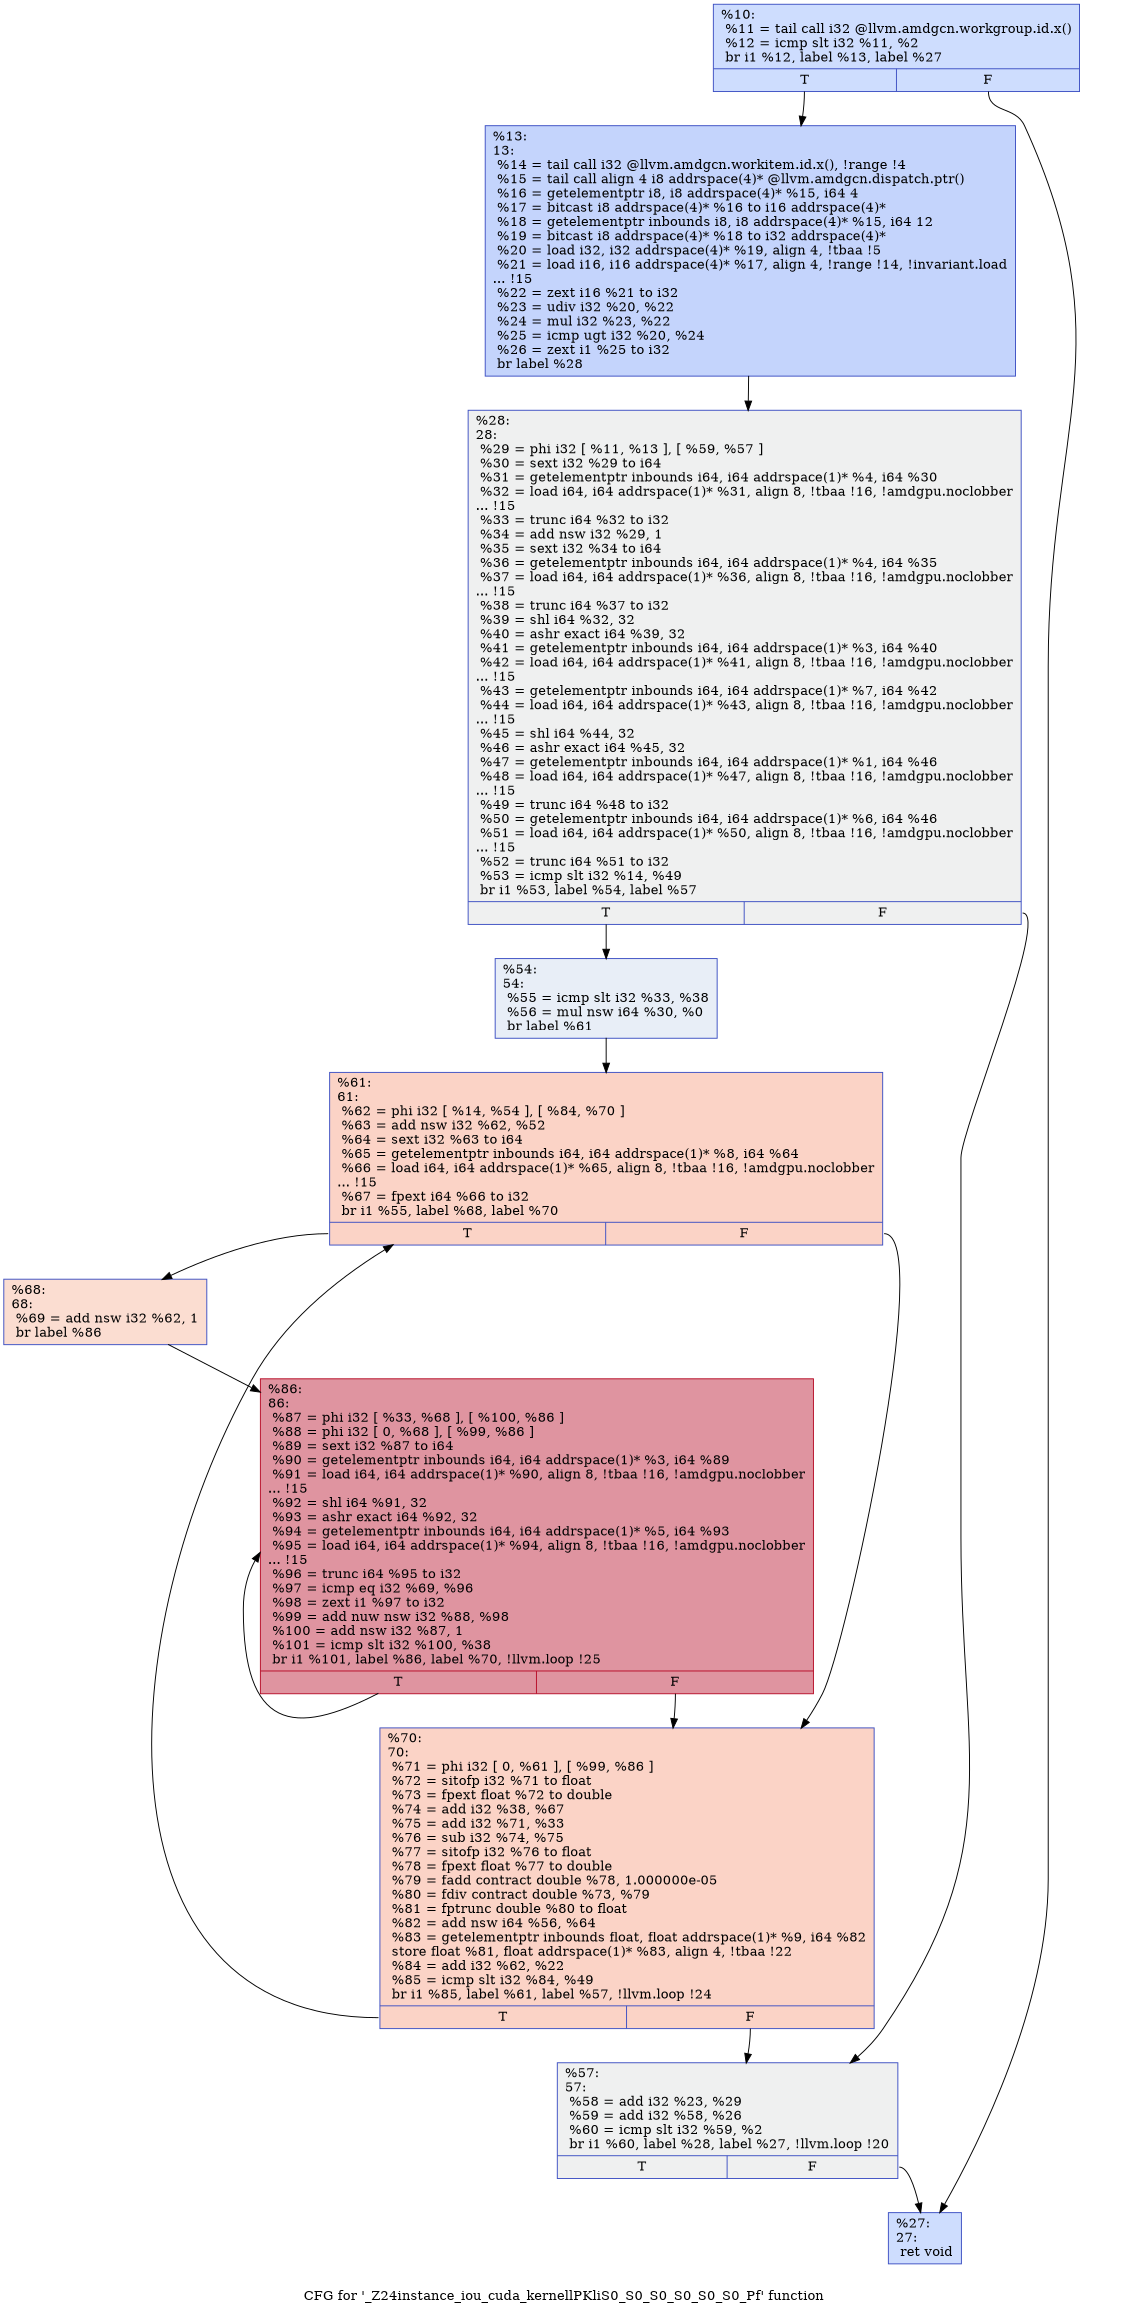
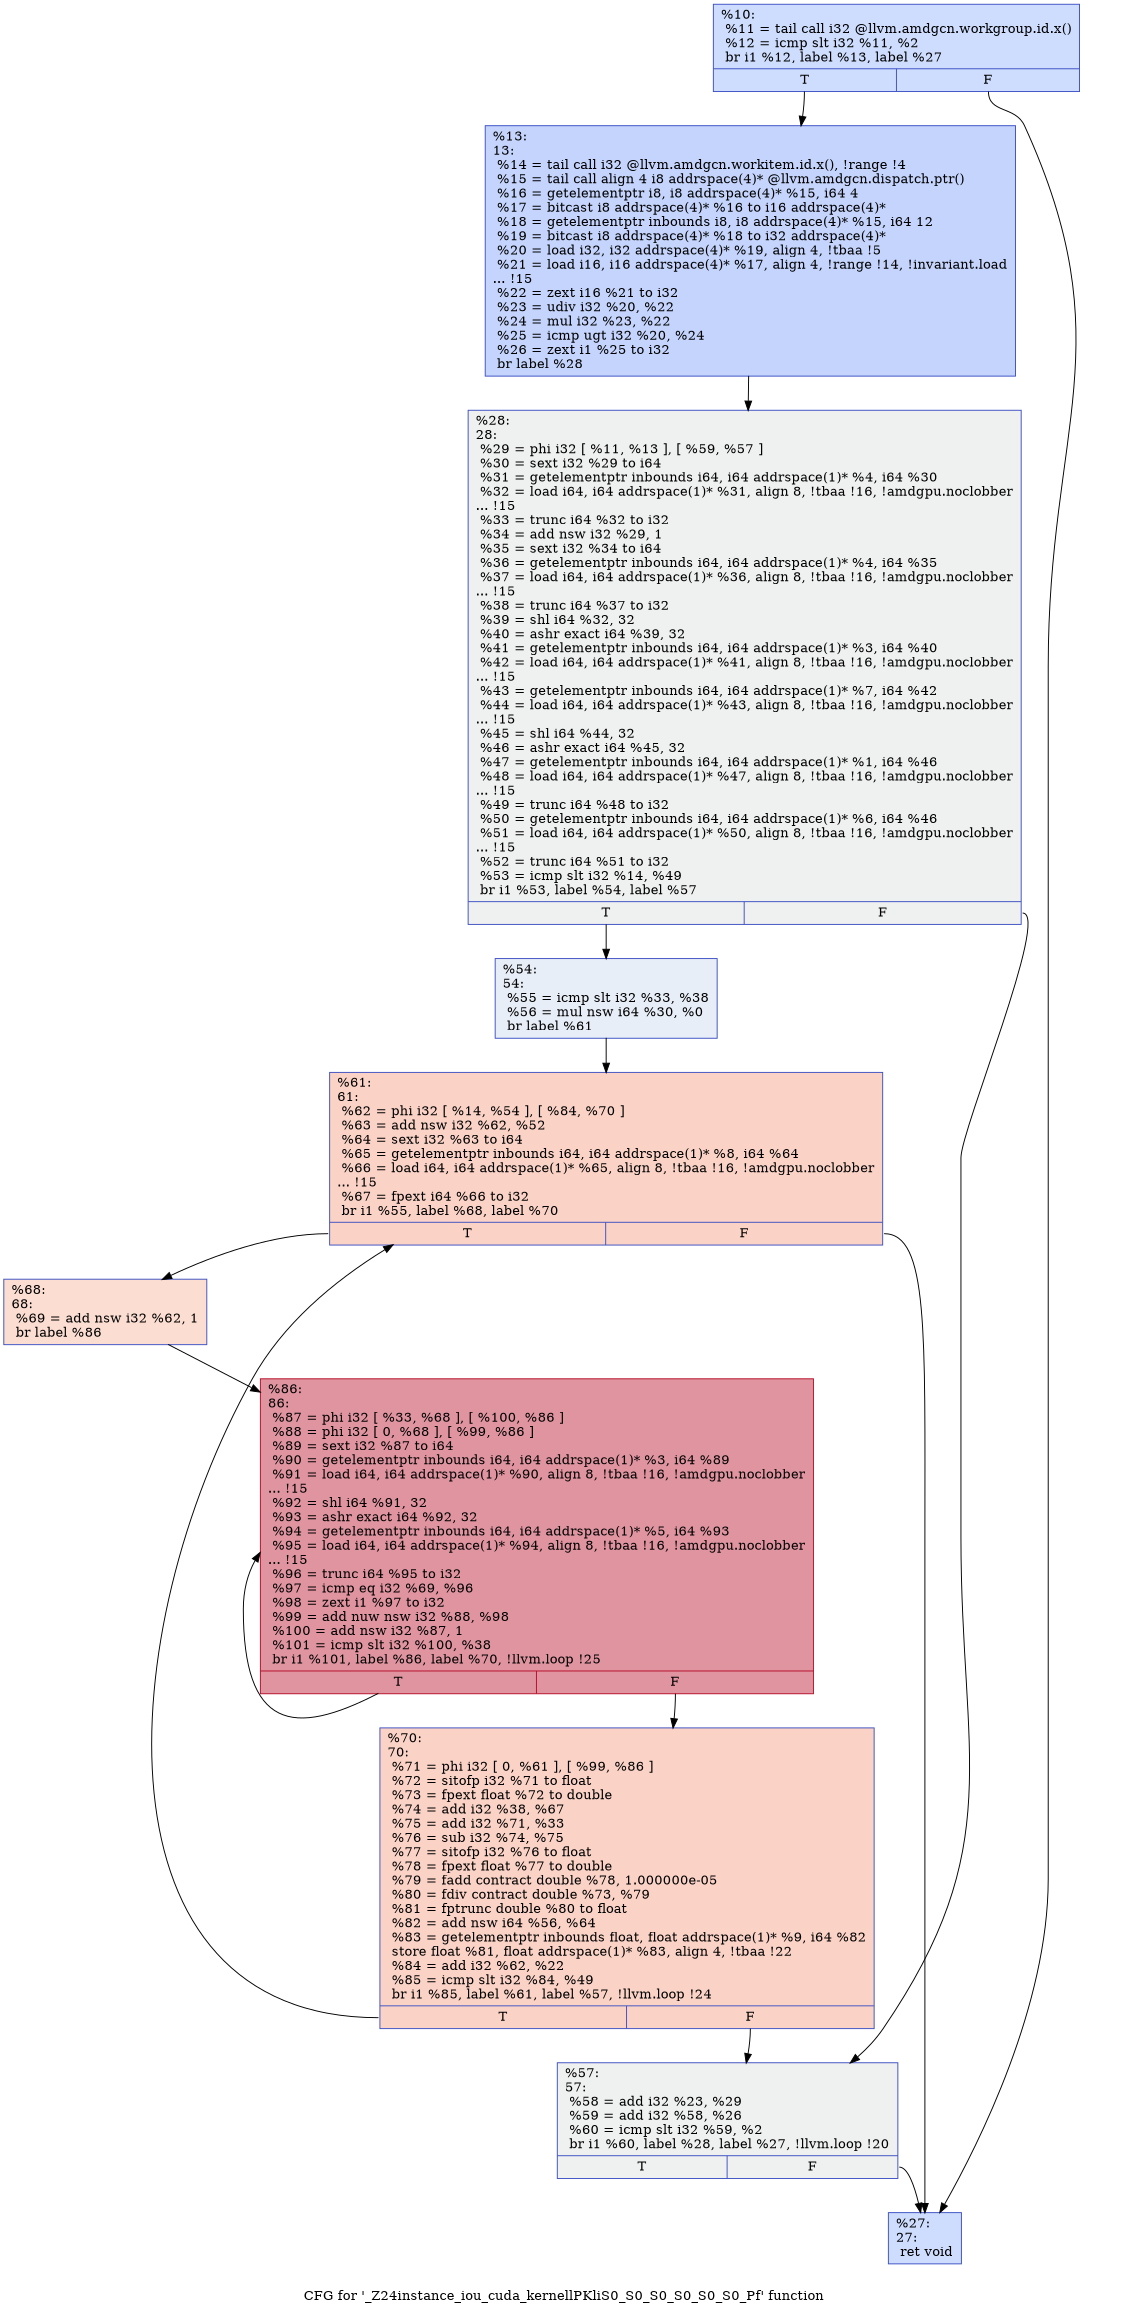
edge "%61:" -> "%70:": now "%61:" -> "%27:"
